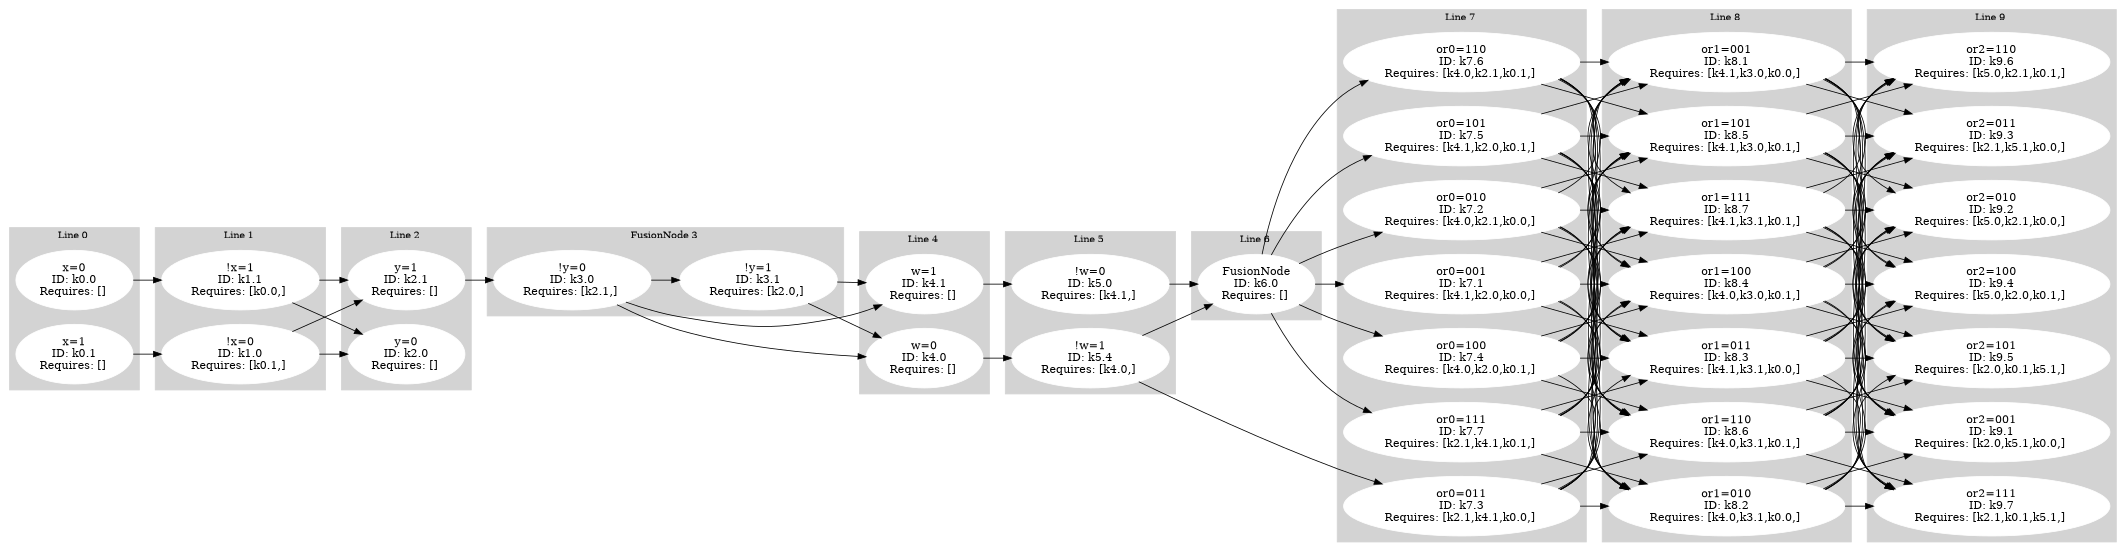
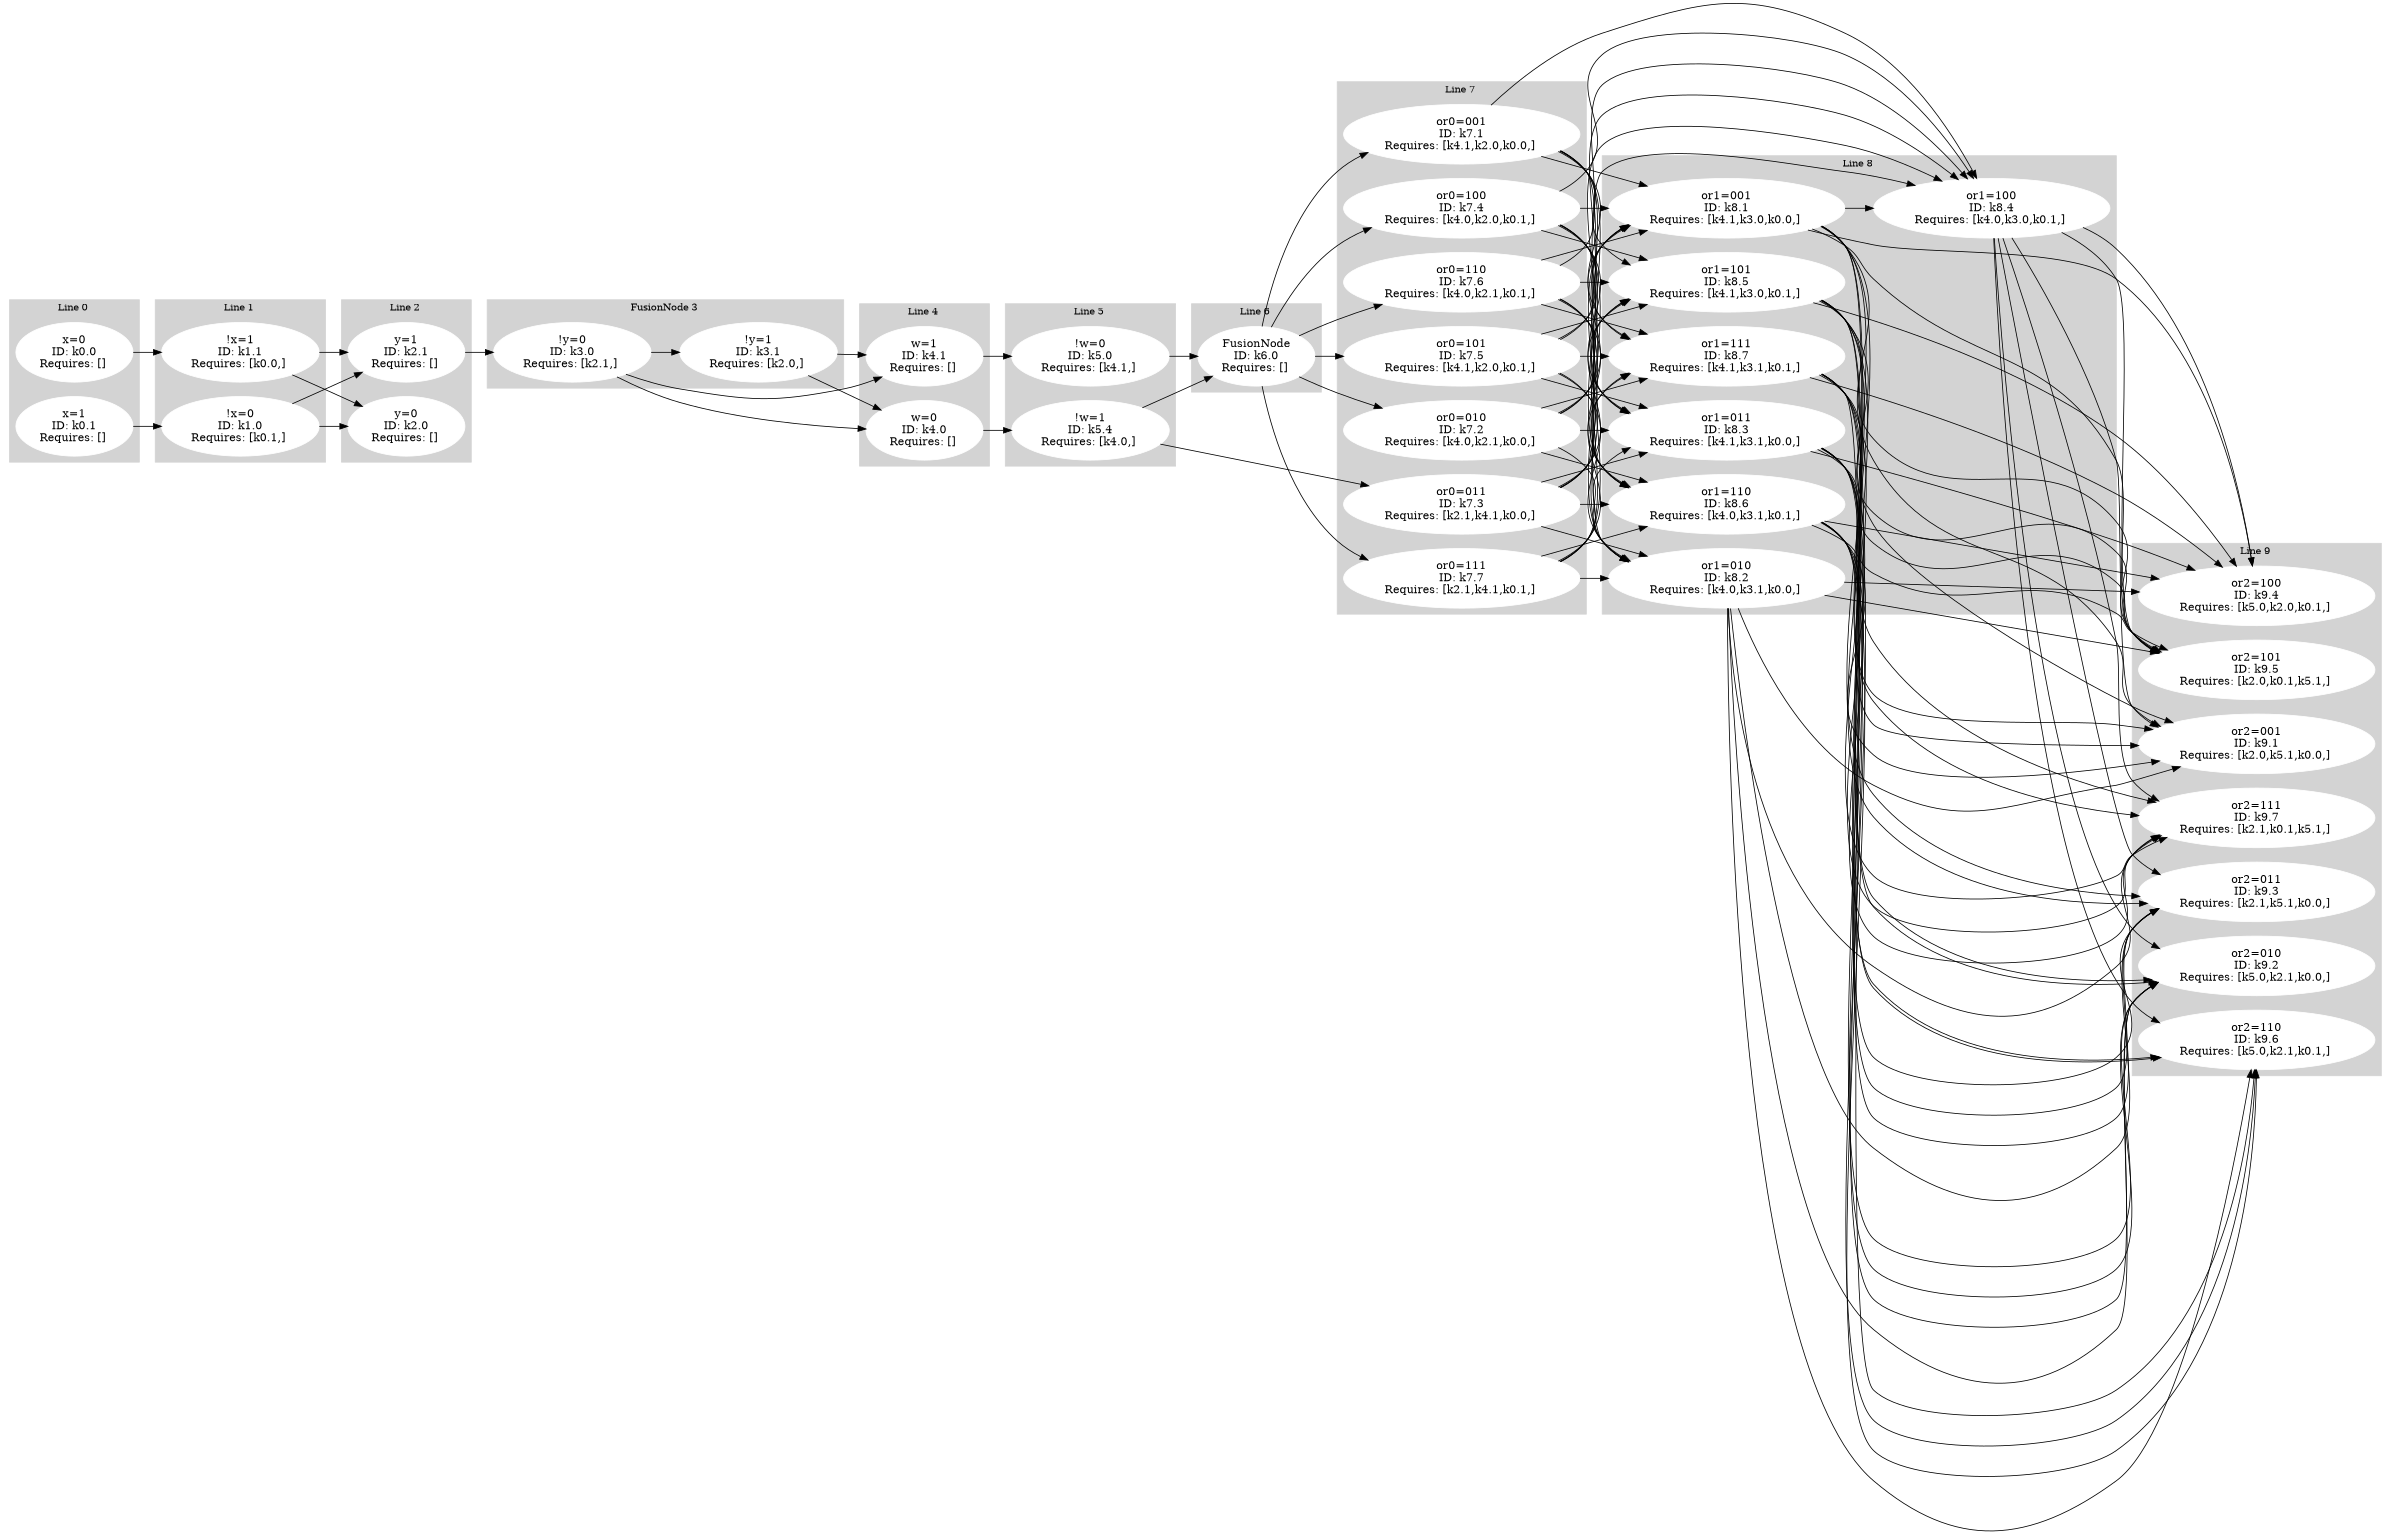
edge "or0=111" -> "or1=100": now "or1=001" -> "or1=100"
edge "or1=010" -> "or2=110": added
